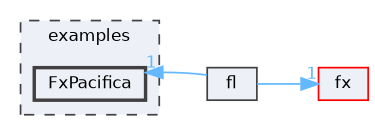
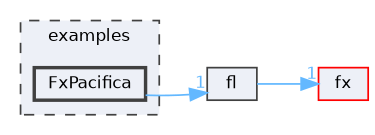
edge "fl" -> "FxPacifica": reversed
